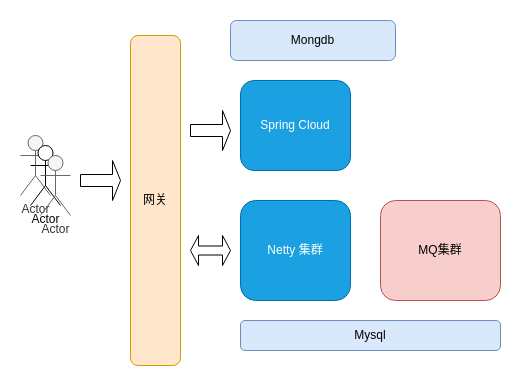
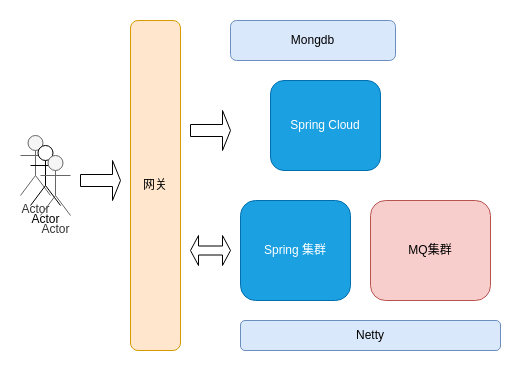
node "Spring Cloud": moved (296, 126) -> (326, 126)
node "网关": moved (156, 201) -> (156, 186)
node "Netty 集群": label "Netty 集群" -> "Spring 集群"
node "MQ集群": moved (441, 251) -> (431, 251)
node "Mysql": label "Mysql" -> "Netty"
